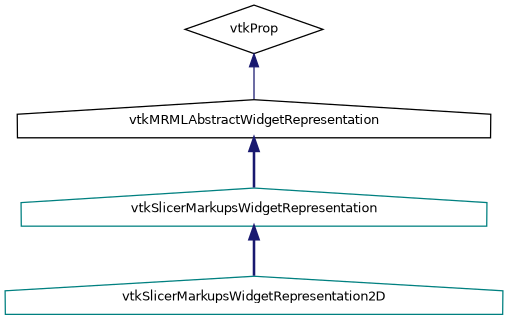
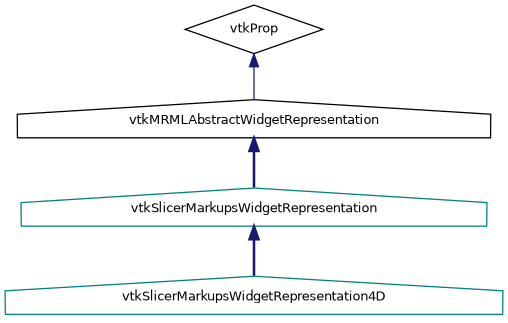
node "vtkSlicerMarkupsWidgetRepresentation2D": label "vtkSlicerMarkupsWidgetRepresentation2D" -> "vtkSlicerMarkupsWidgetRepresentation4D"
